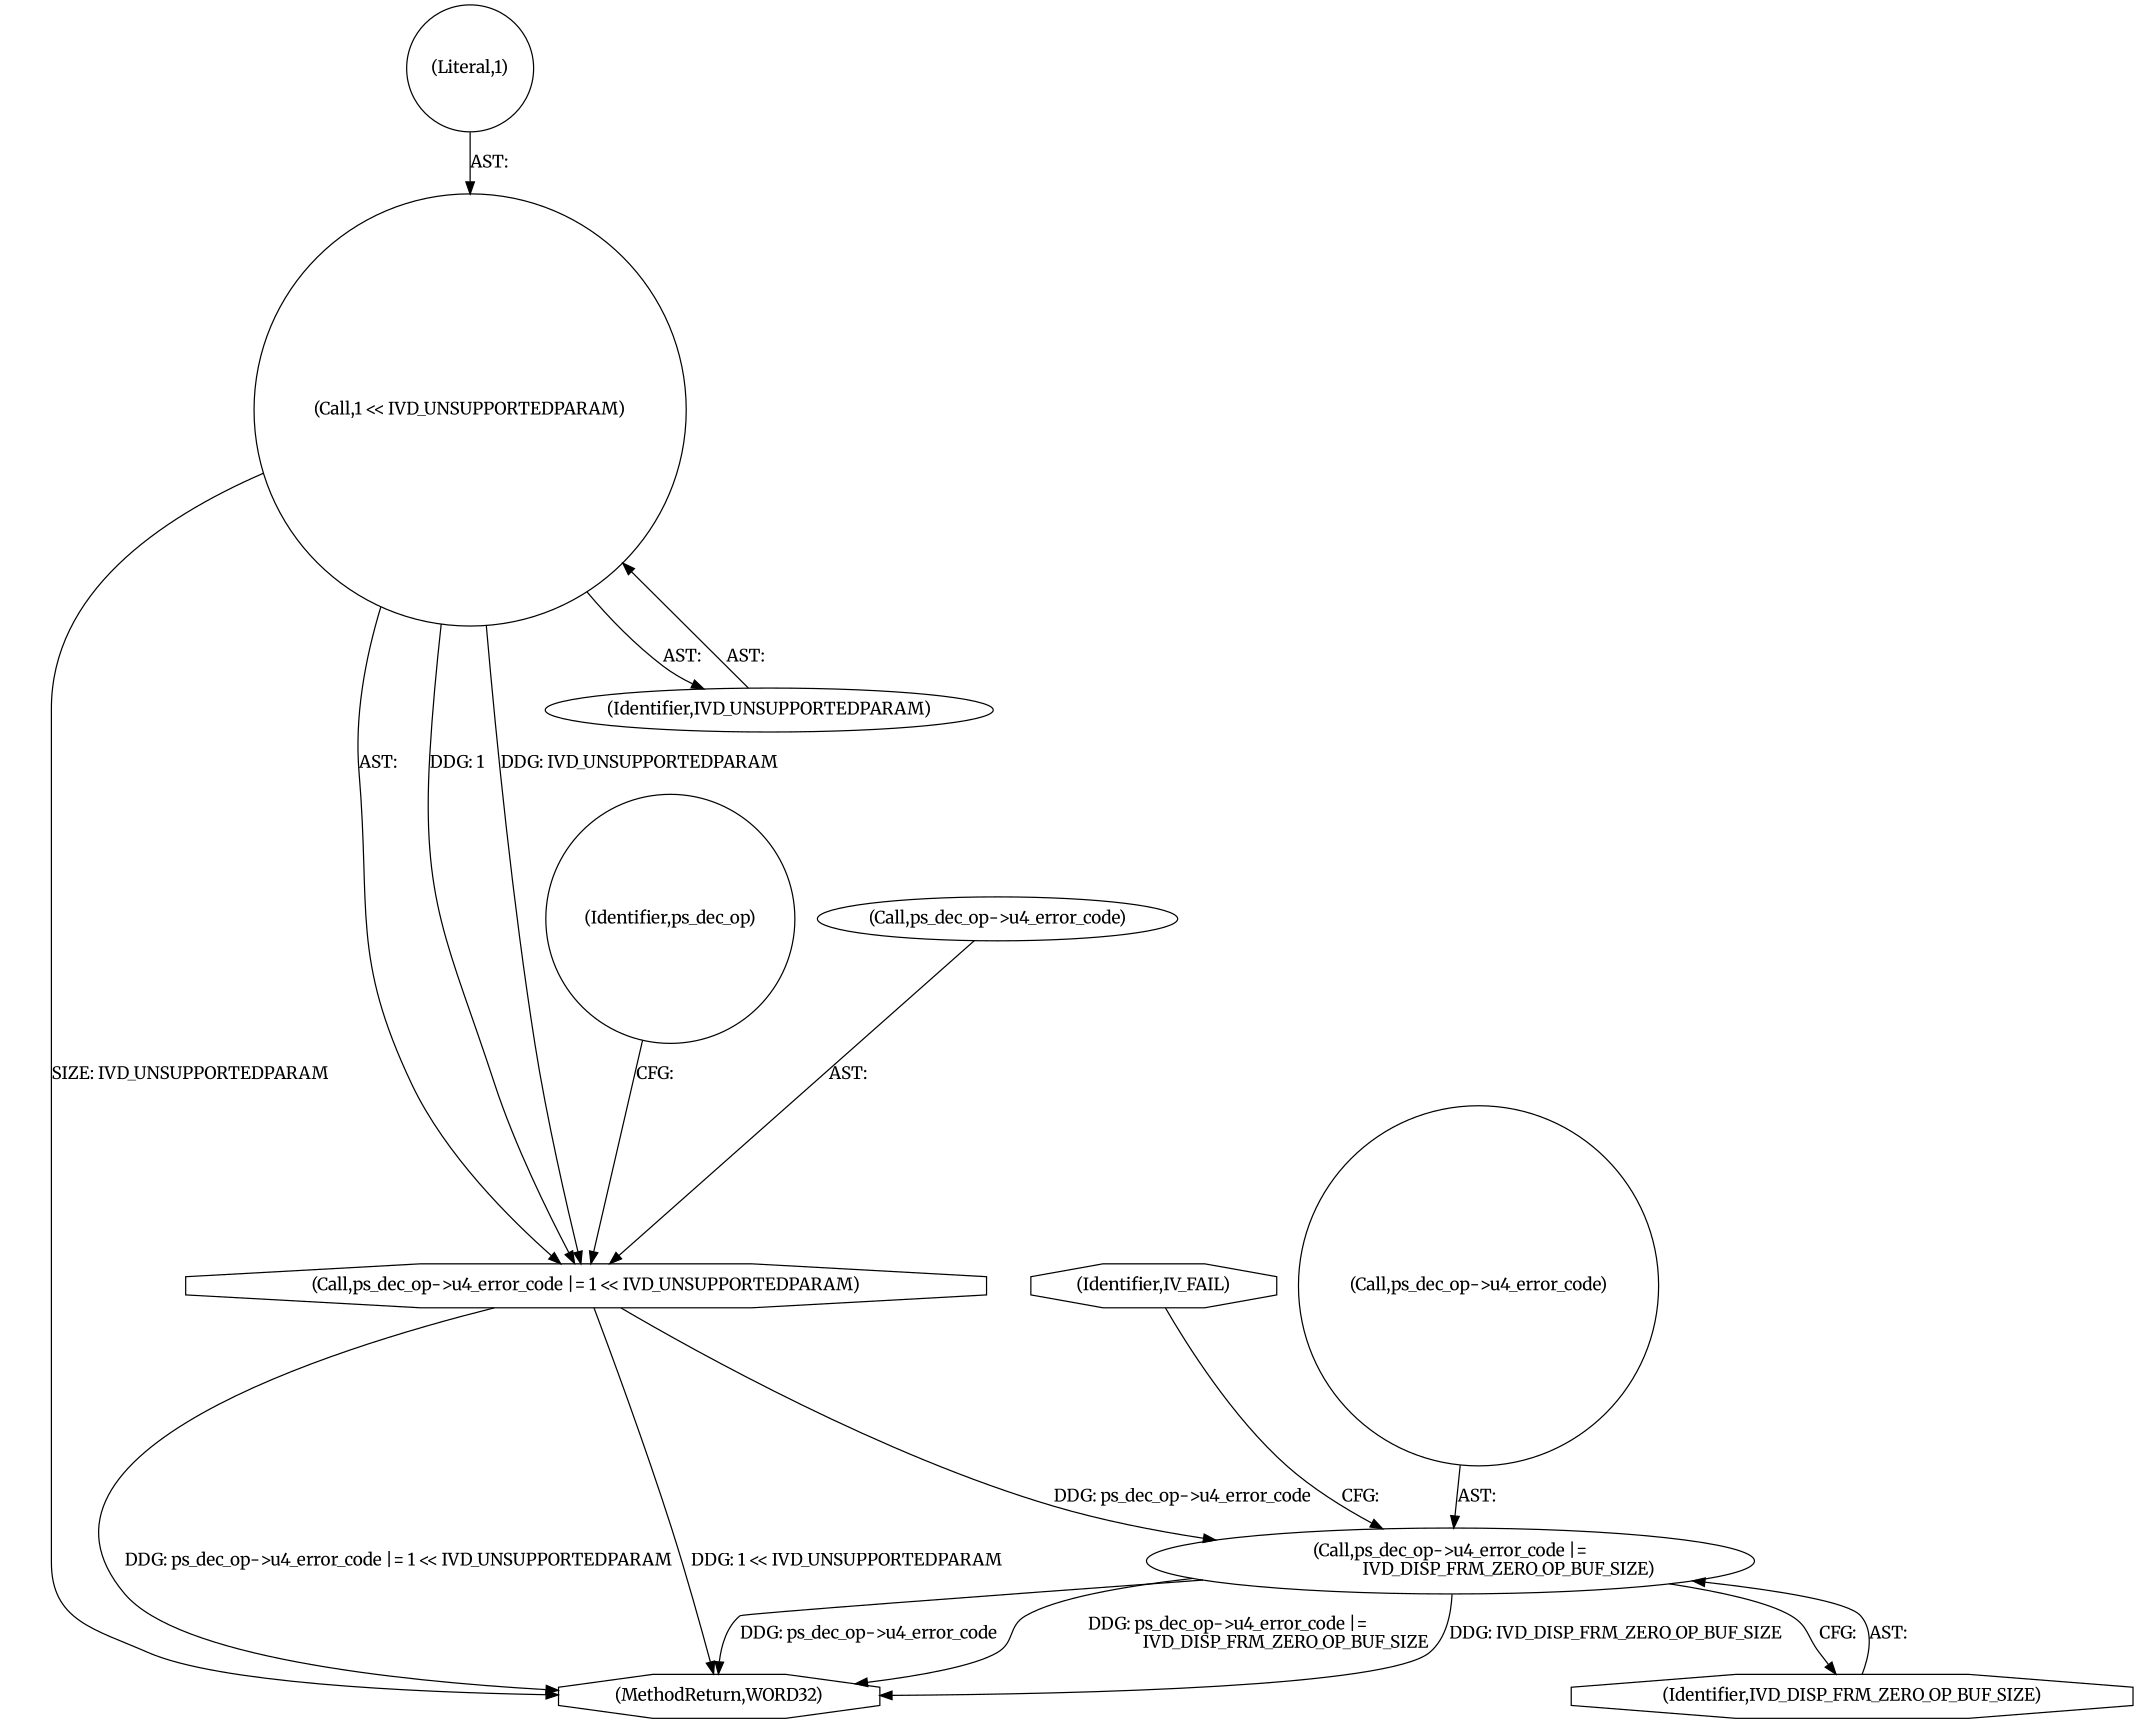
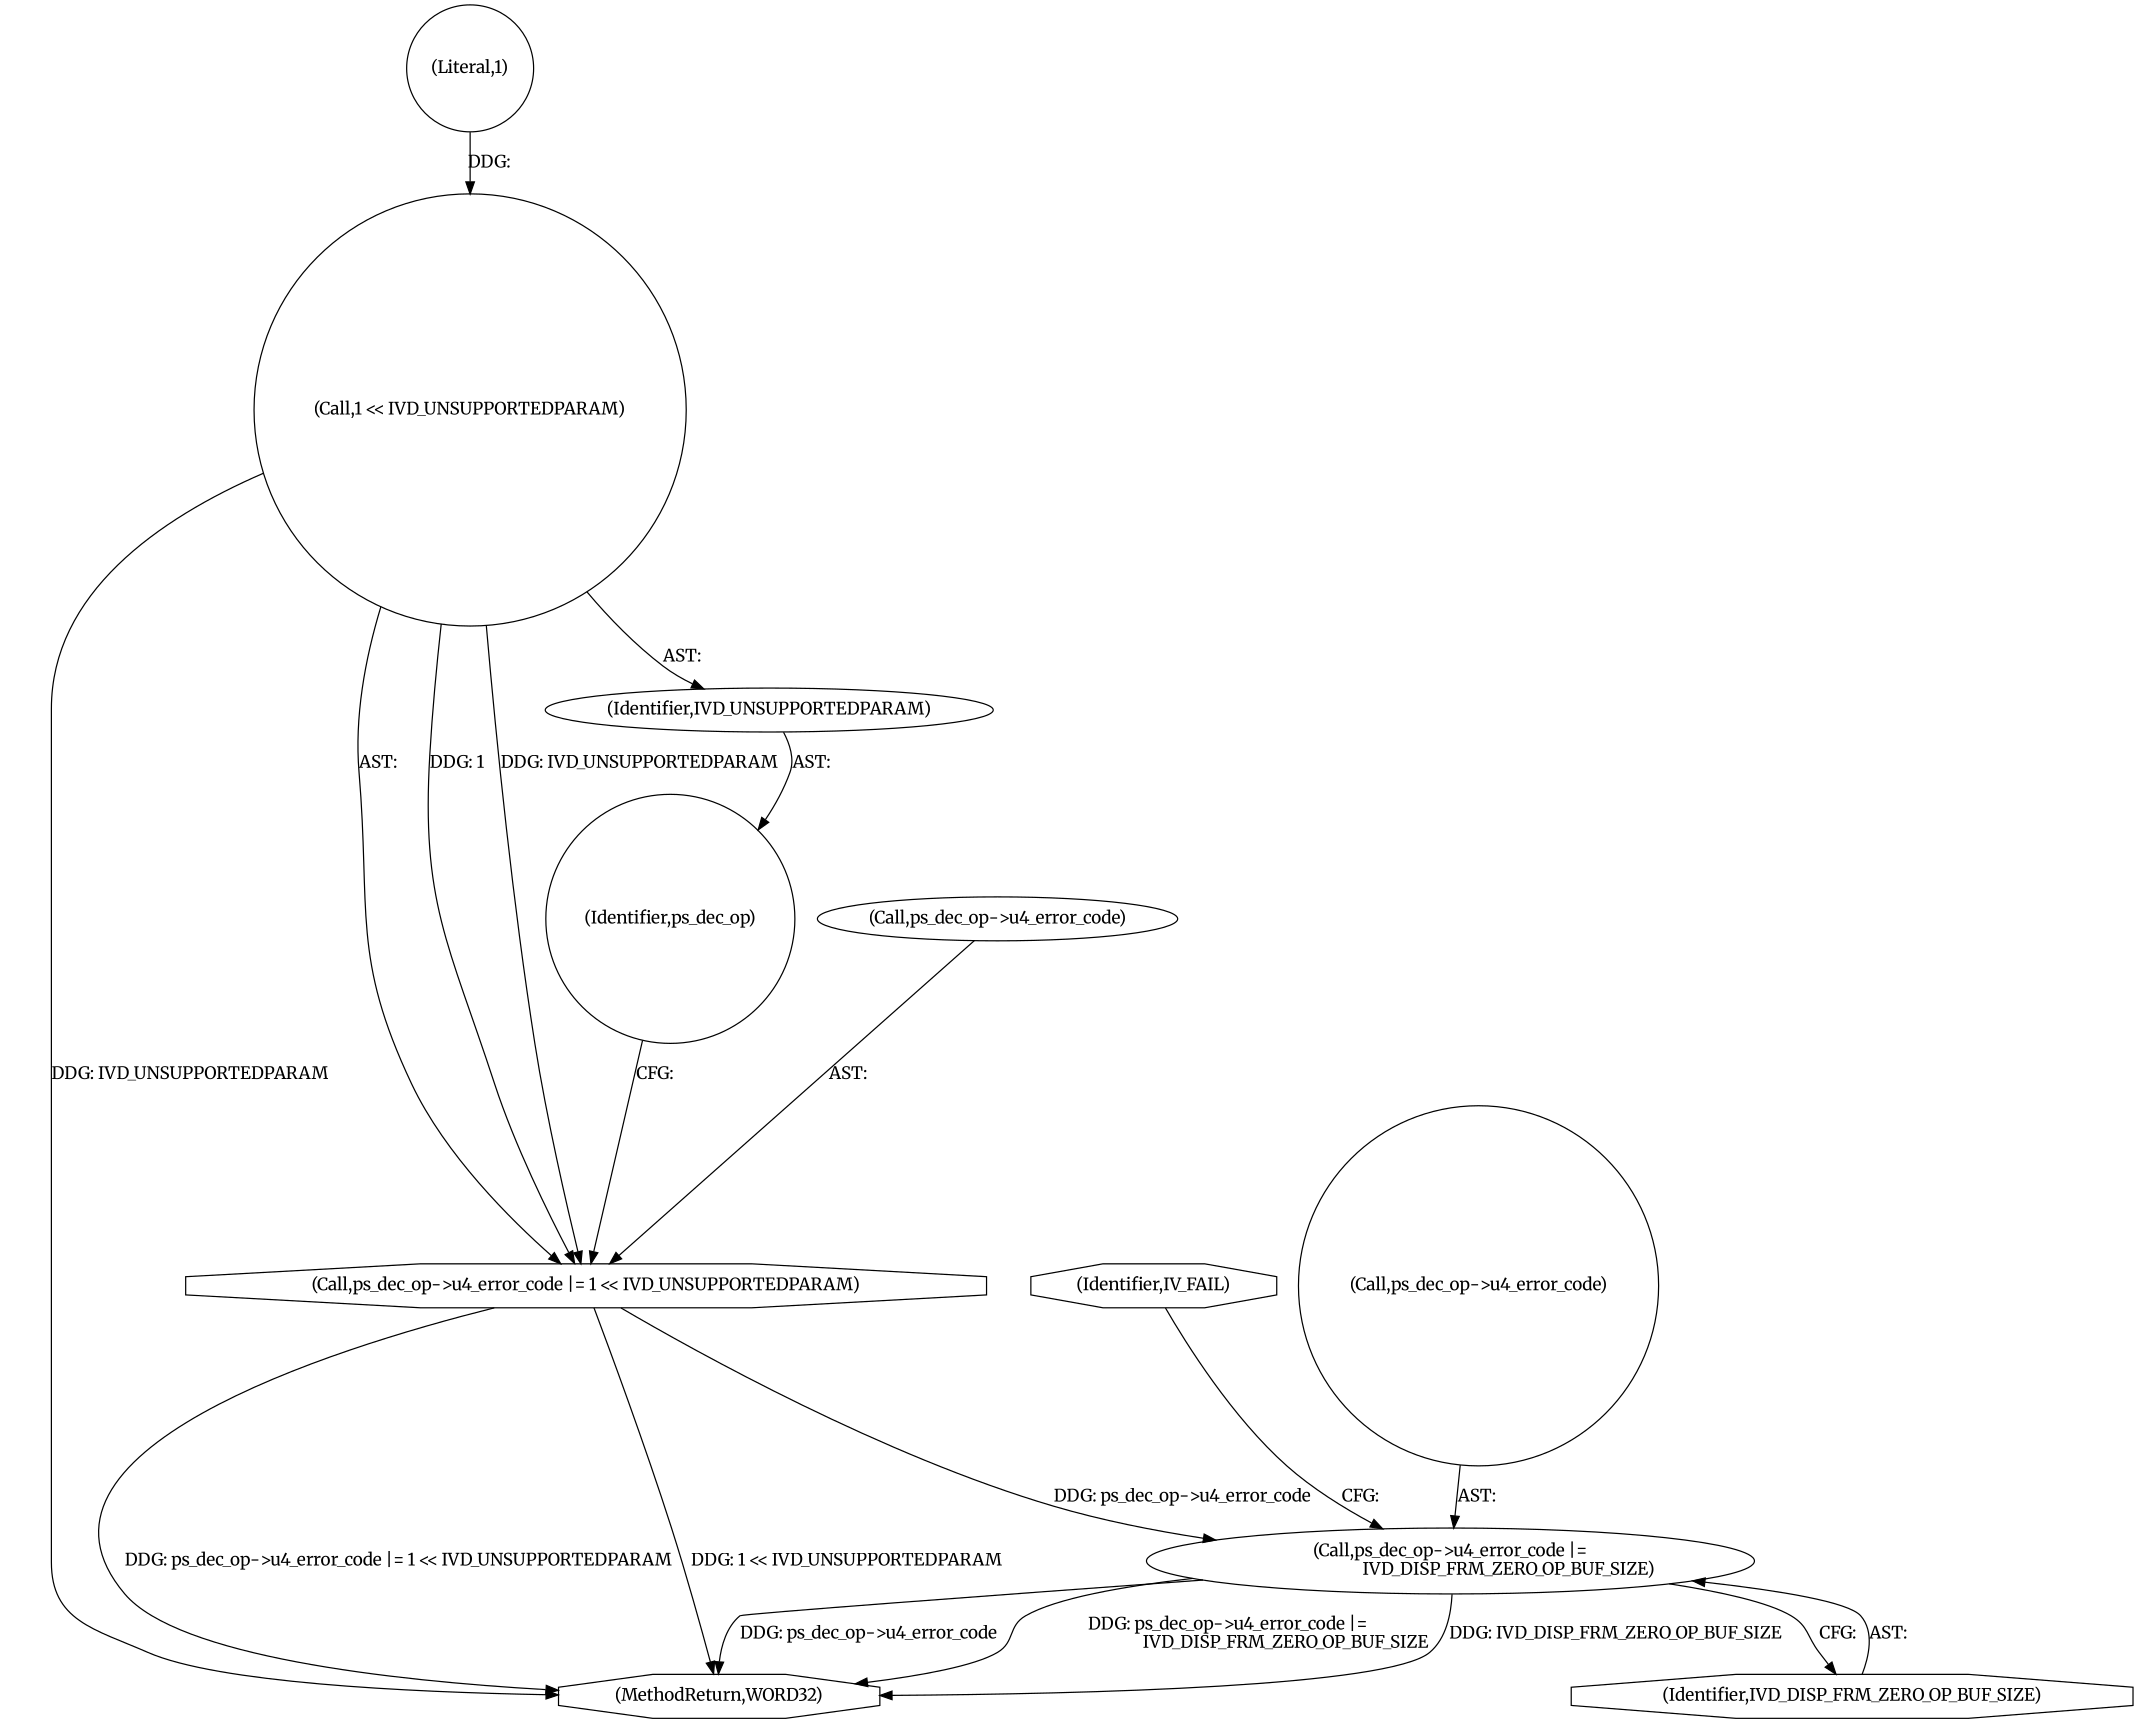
edge "(Literal,1)" -> "(Call,1 << IVD_UNSUPPORTEDPARAM)": label "AST: " -> "DDG: "
edge "(Identifier,IVD_UNSUPPORTEDPARAM)" -> "(Call,1 << IVD_UNSUPPORTEDPARAM)": now "(Identifier,IVD_UNSUPPORTEDPARAM)" -> "(Identifier,ps_dec_op)"
edge "(Call,1 << IVD_UNSUPPORTEDPARAM)" -> "(MethodReturn,WORD32)": label "SIZE: IVD_UNSUPPORTEDPARAM" -> "DDG: IVD_UNSUPPORTEDPARAM"
